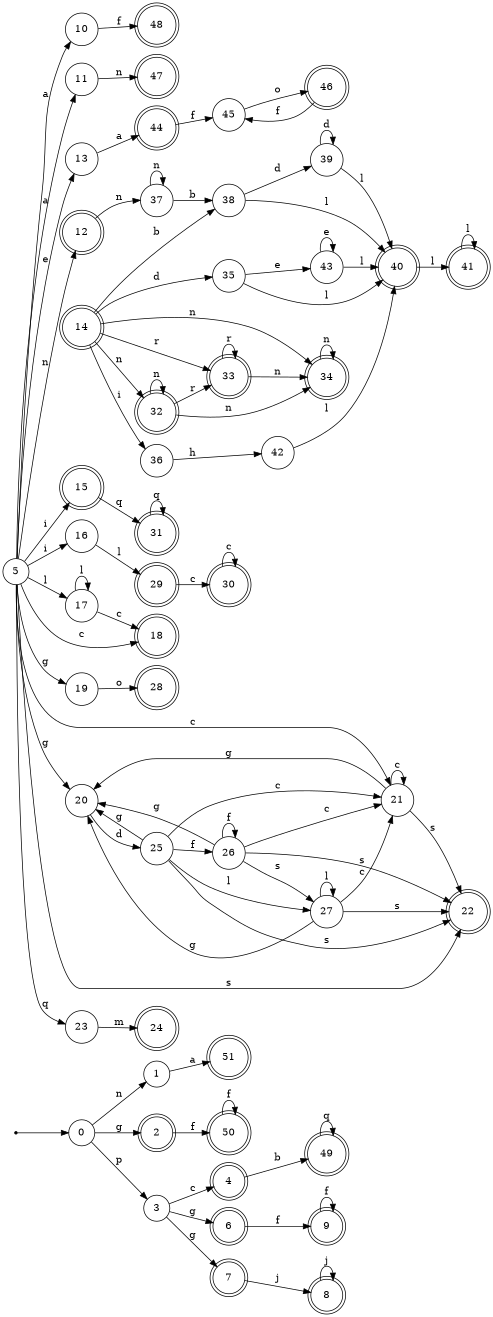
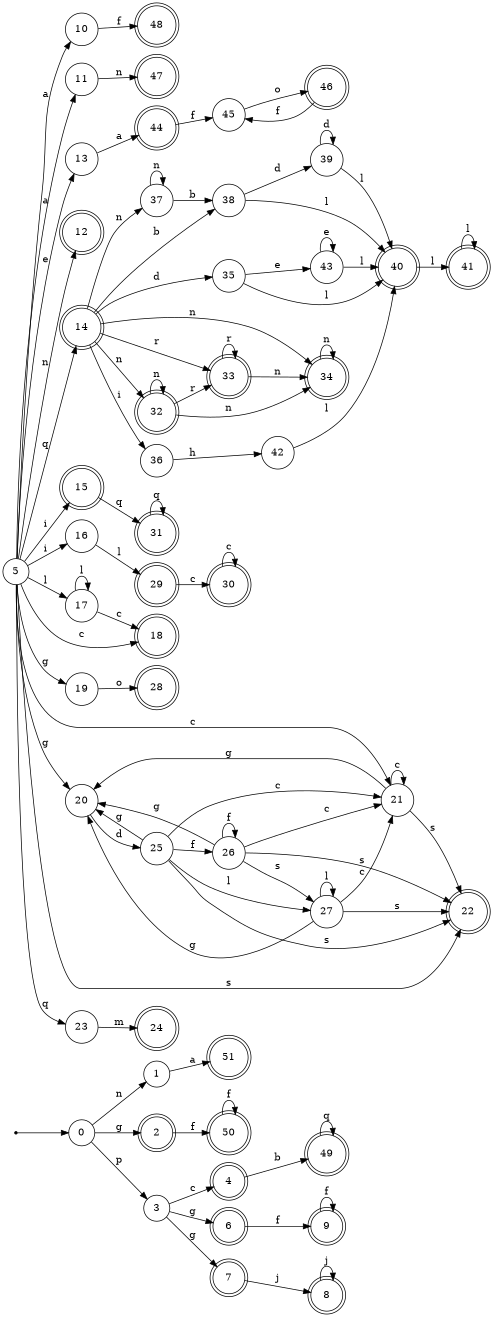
edge "12" -> "37": now "14" -> "37"
edge "5" -> "14": added, label "q"
